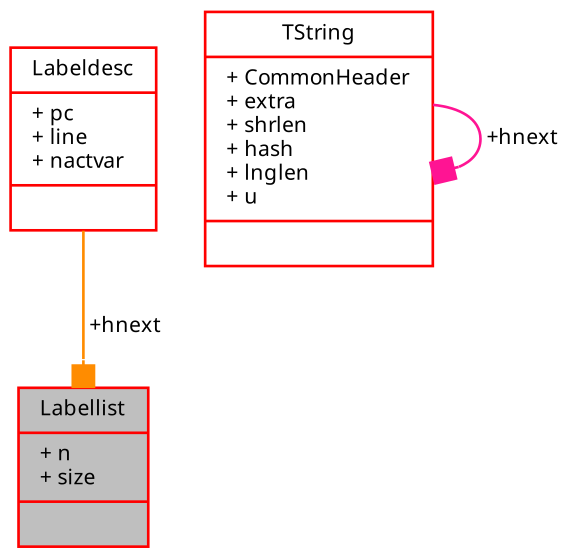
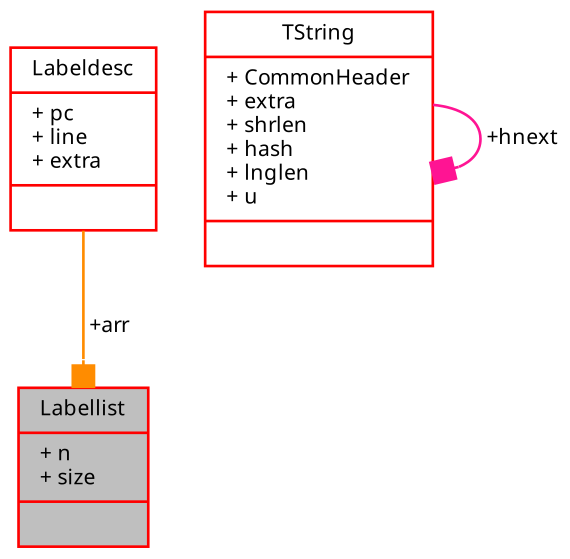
node "Labeldesc": text "+ nactvar" -> "+ extra"
edge "Labeldesc" -> "Labellist": label " +hnext" -> " +arr"
